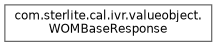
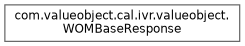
node "com.sterlite.cal.ivr.valueobject. WOMBaseResponse": label "com.sterlite.cal.ivr.valueobject. WOMBaseResponse" -> "com.valueobject.cal.ivr.valueobject. WOMBaseResponse"
